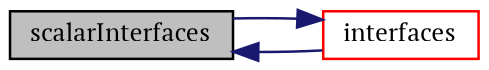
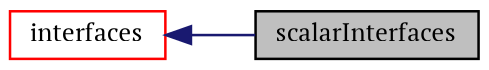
edge "interfaces" -> "scalarInterfaces": removed
